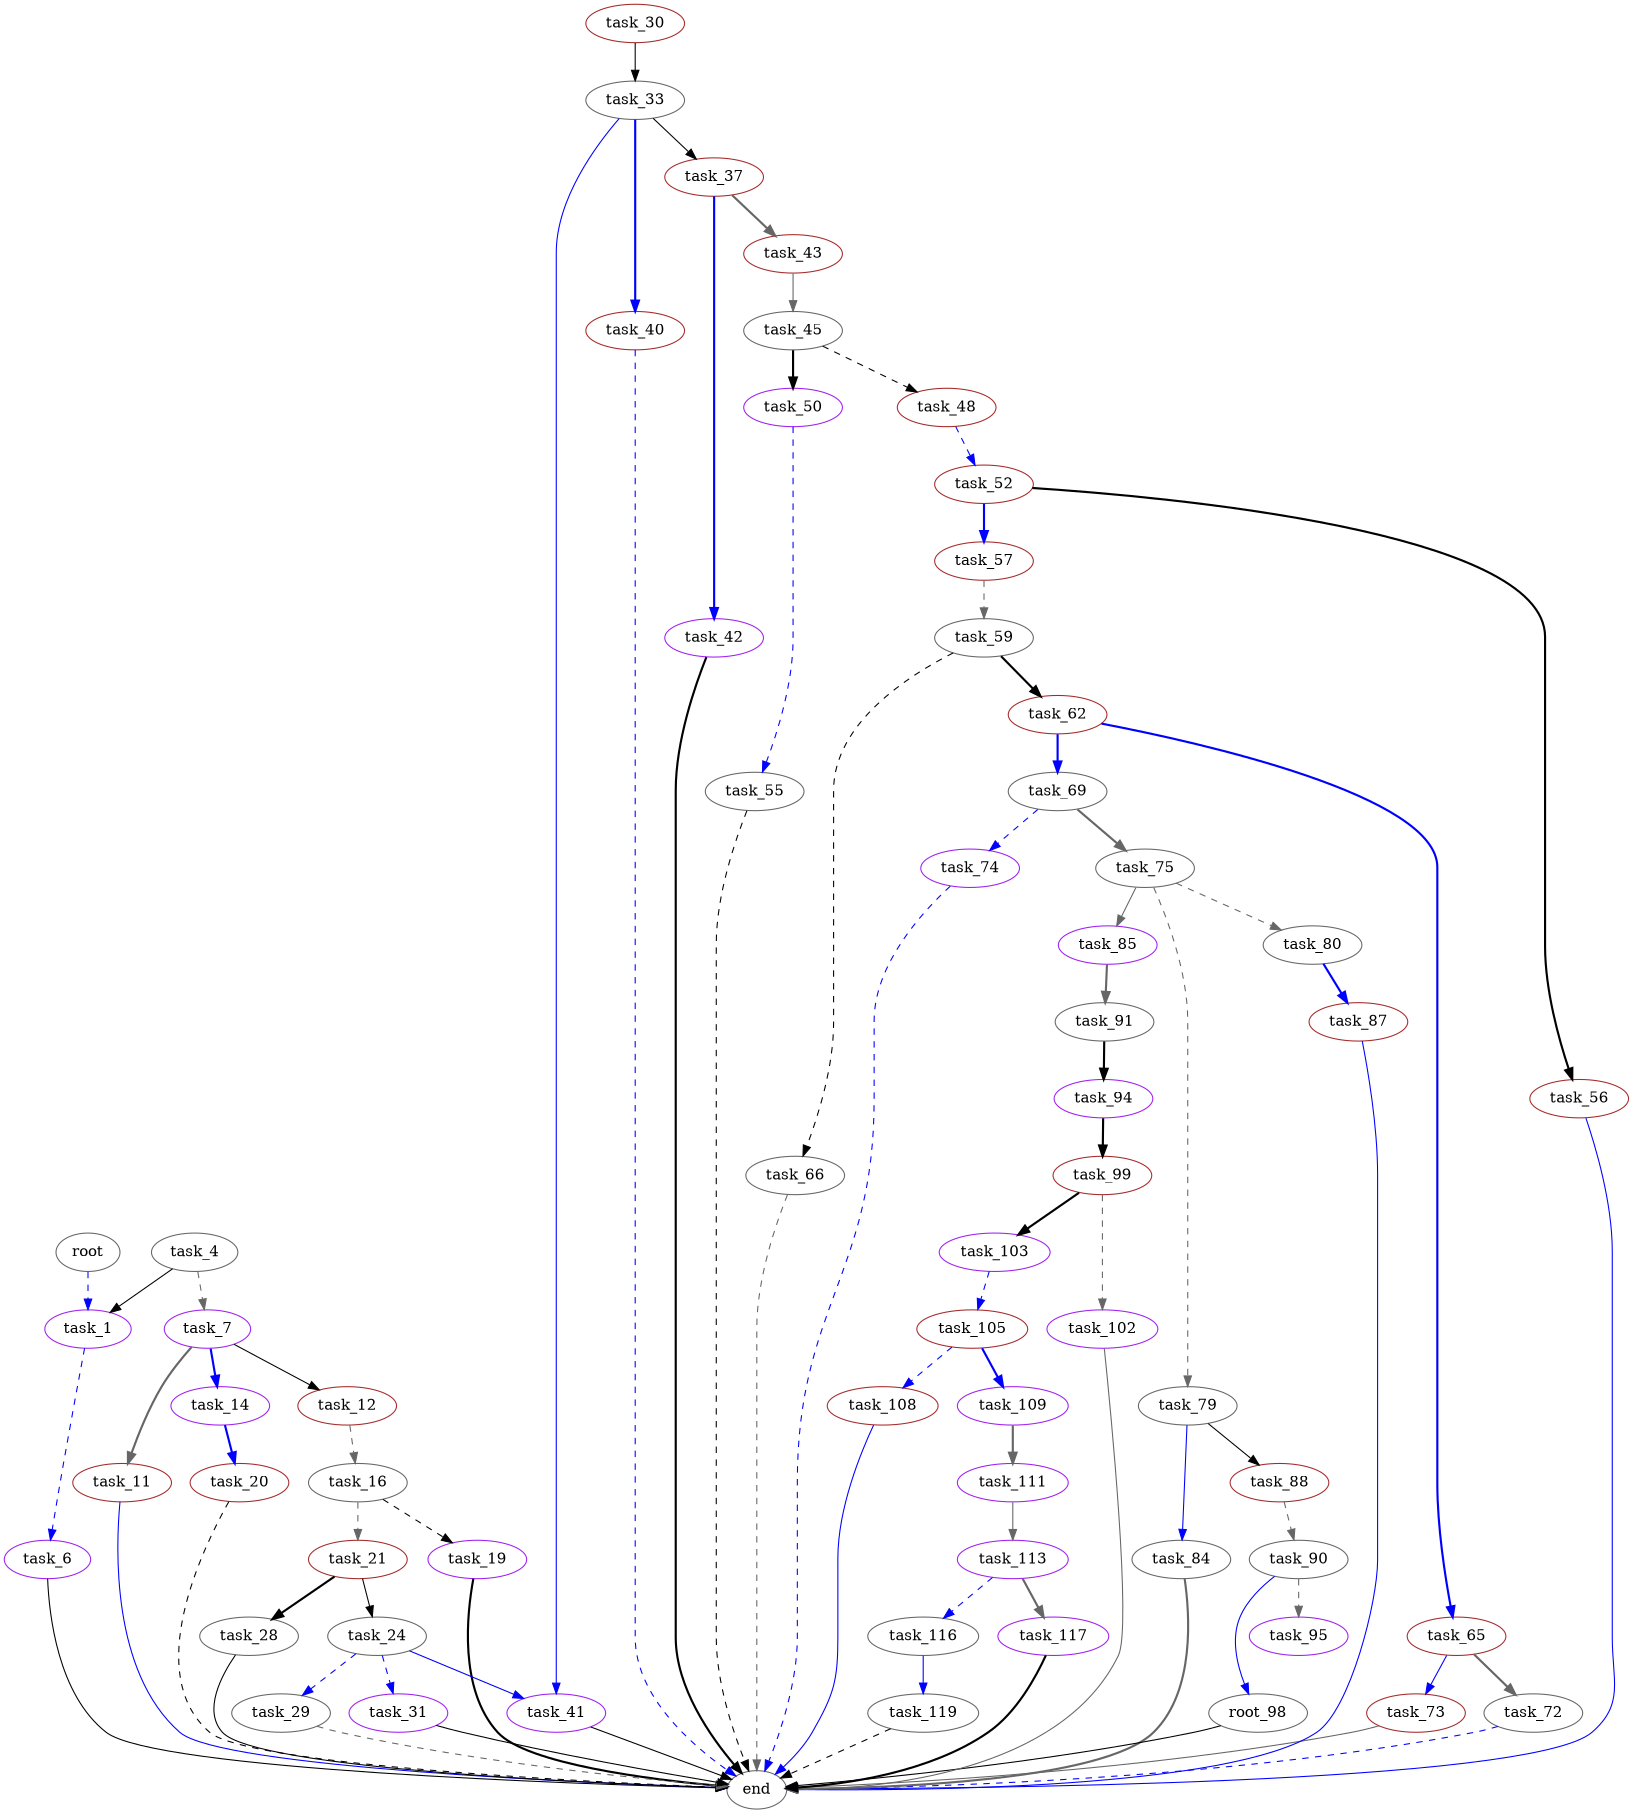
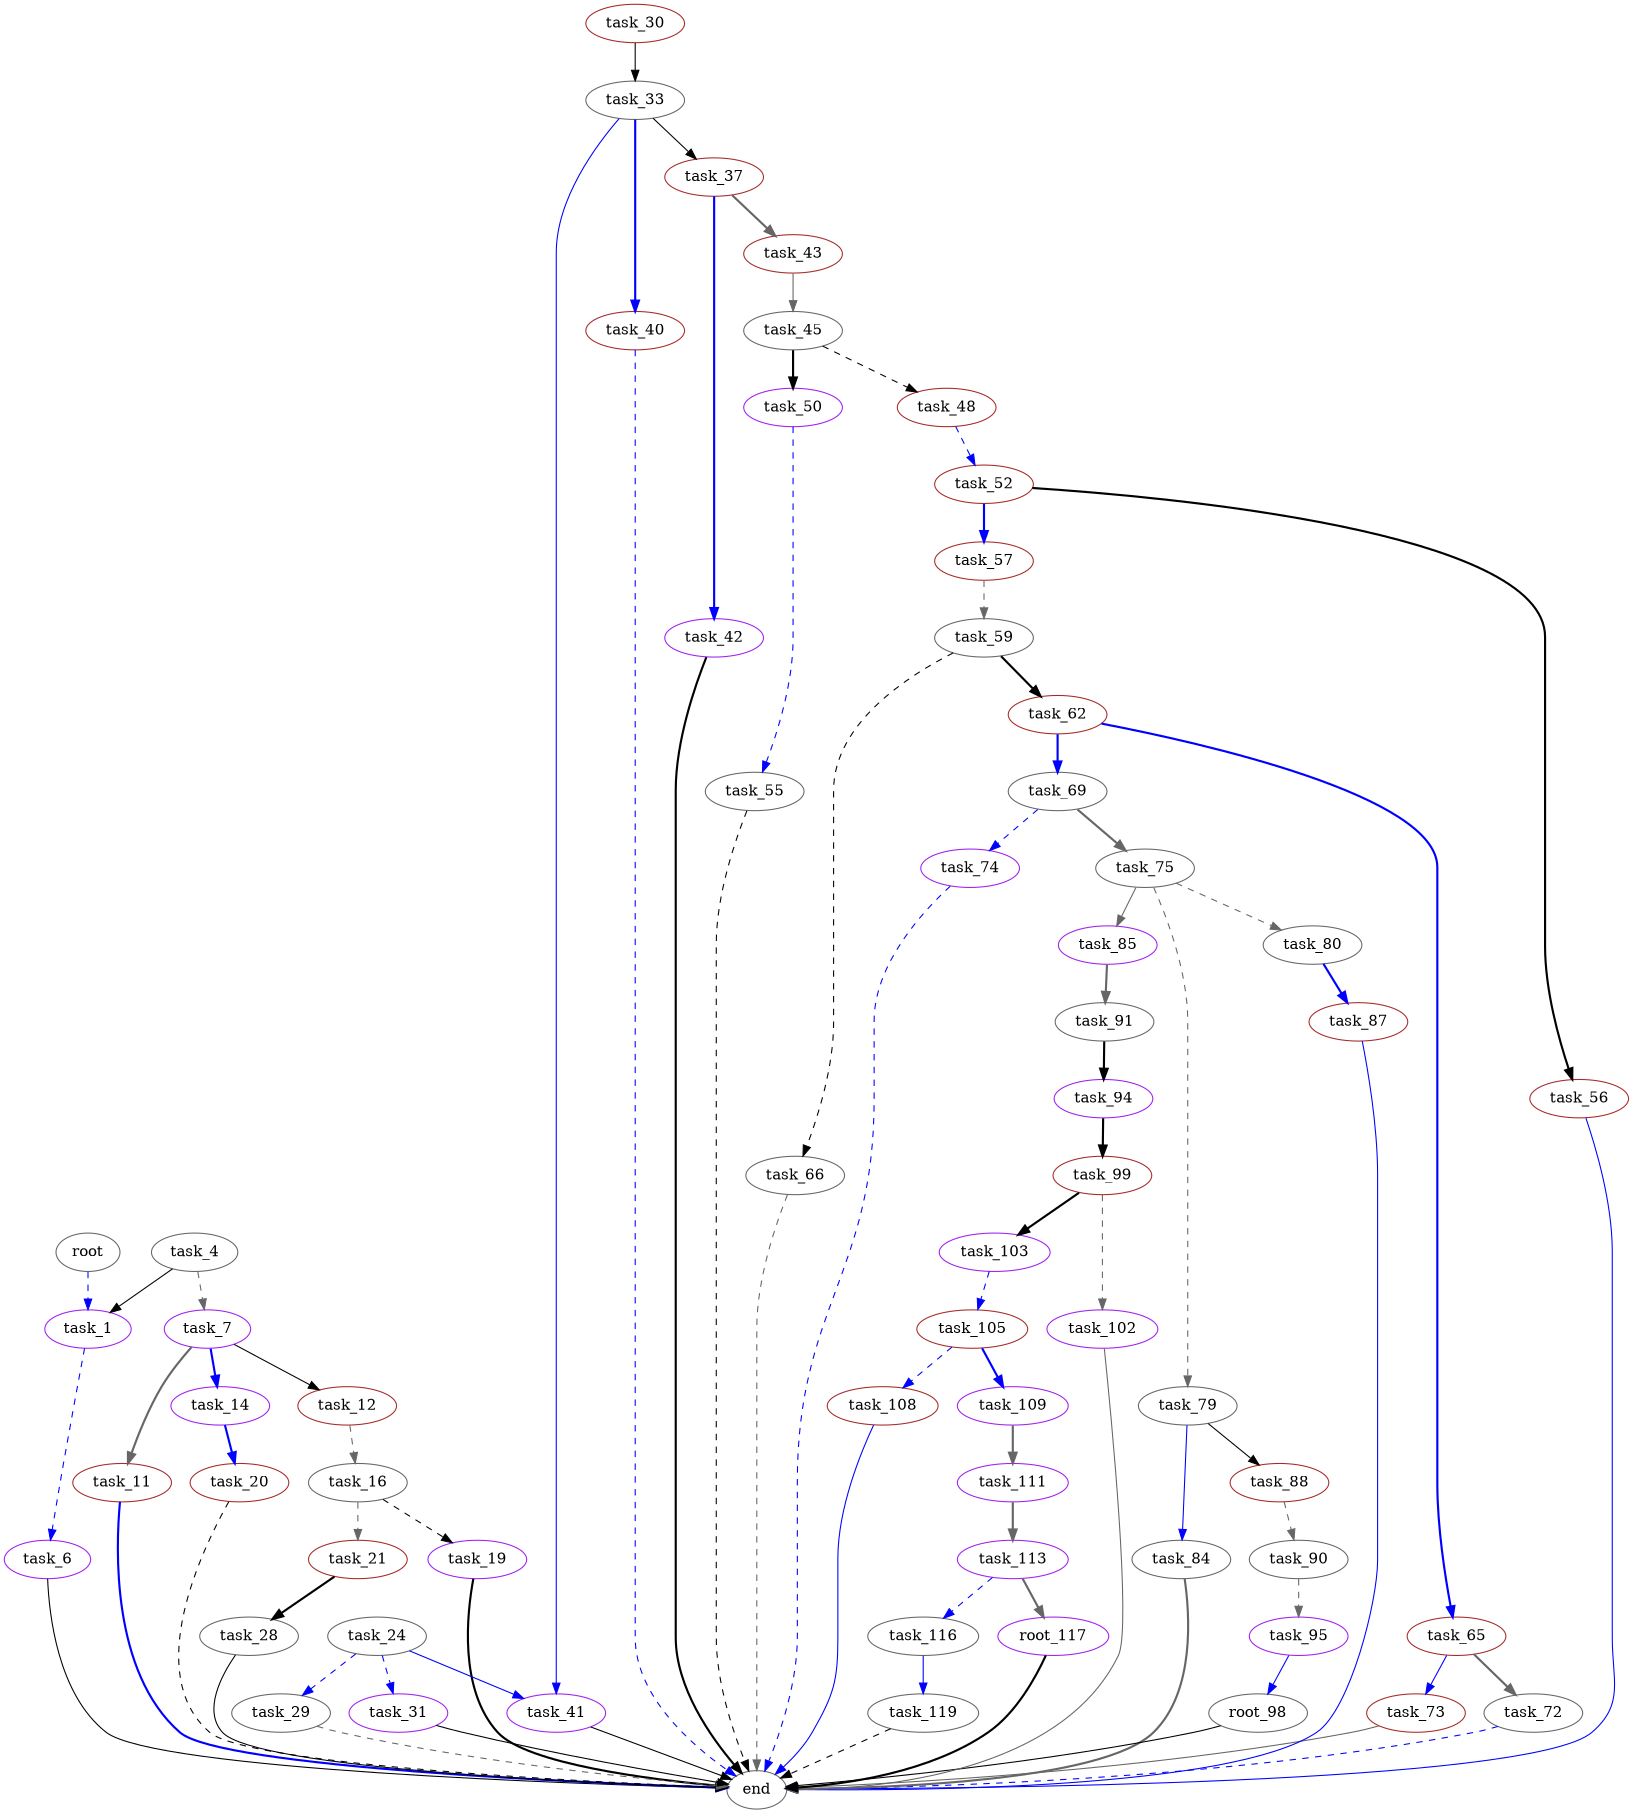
edge "task_111" -> "task_113": style solid -> bold
edge "task_21" -> "task_24": removed
edge "task_90" -> "root_98": now "task_95" -> "root_98"
node "task_117": label "task_117" -> "root_117"
edge "task_11" -> "end": style solid -> bold
